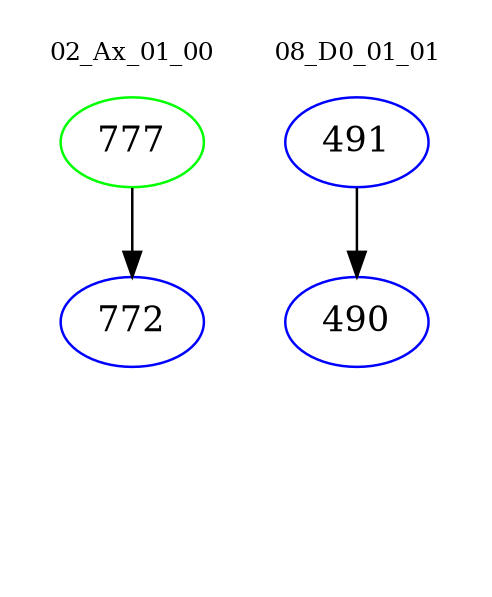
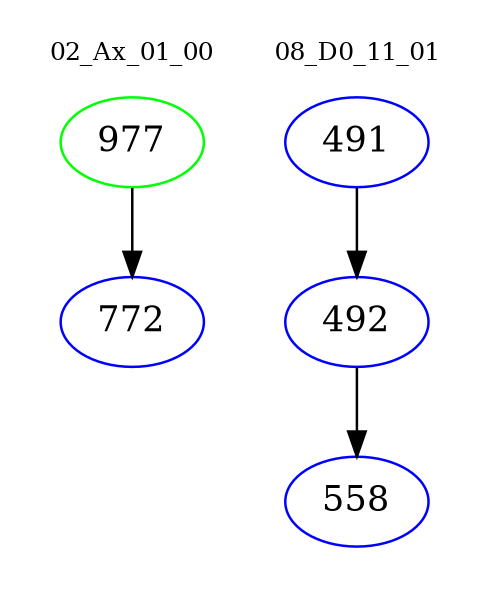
cluster "08_D0_01_01": label "08_D0_01_01" -> "08_D0_11_01"
node "777": label "777" -> "977"
node "490": label "490" -> "492"
node "558": added
